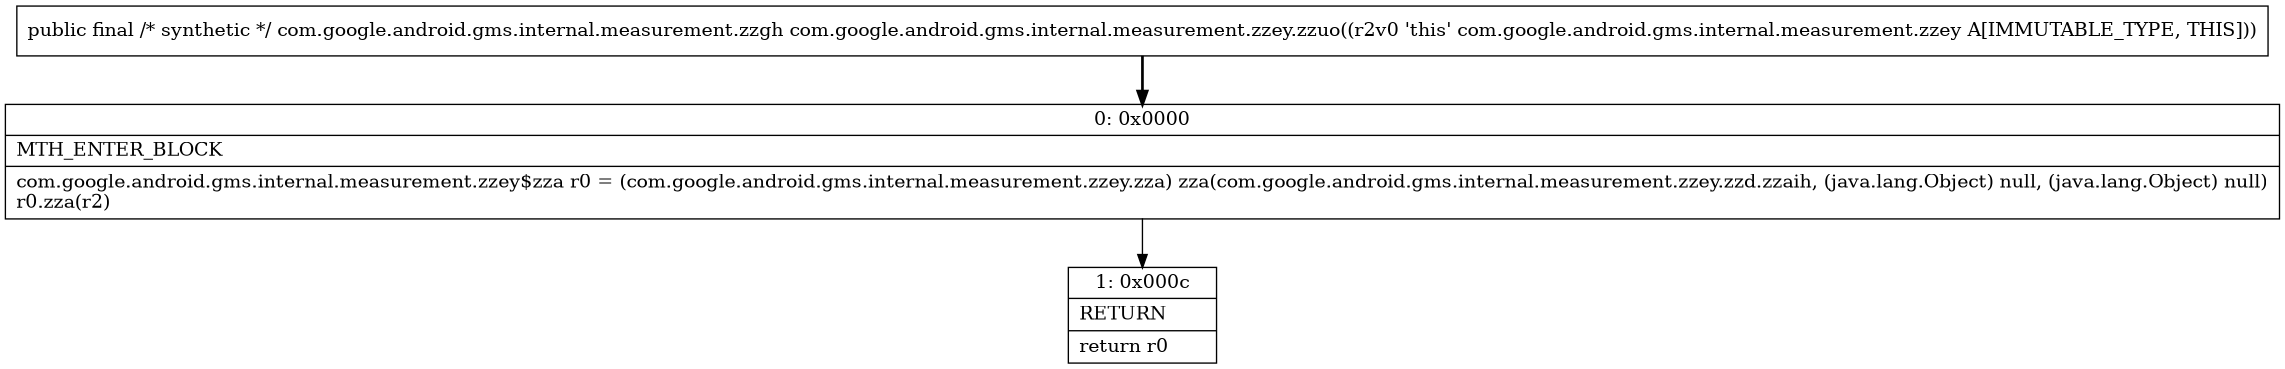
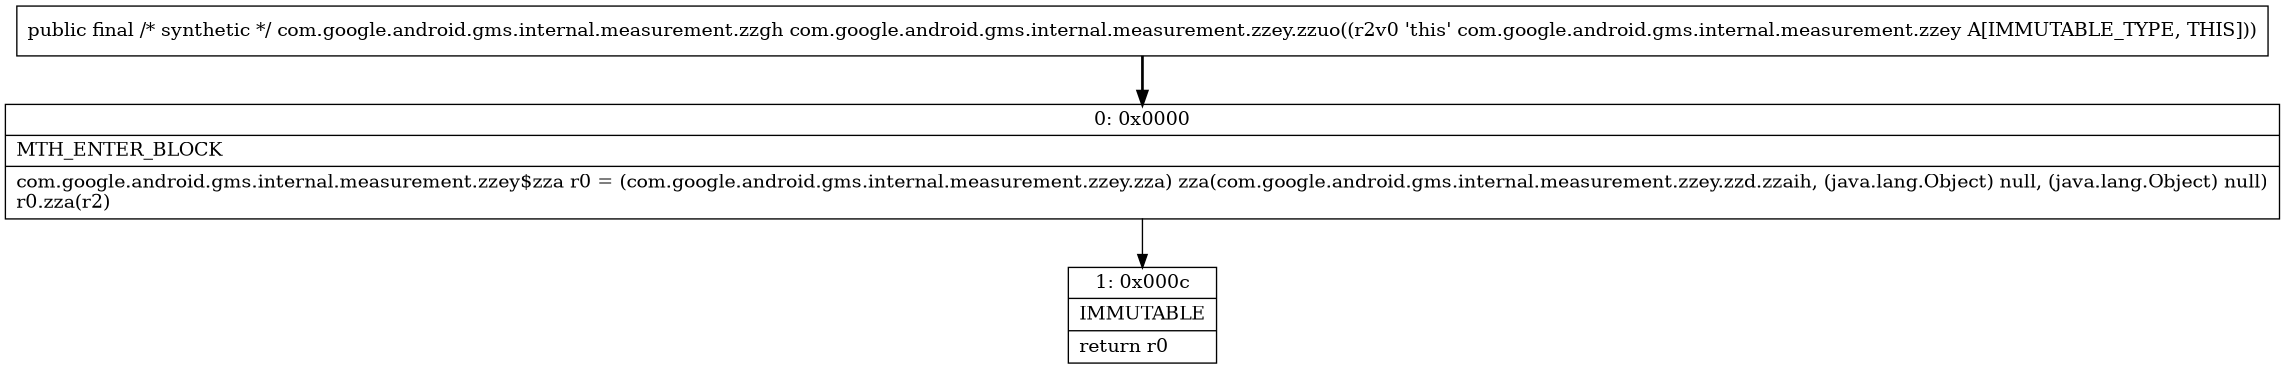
node "1: 0x000c": text "RETURN" -> "IMMUTABLE"
